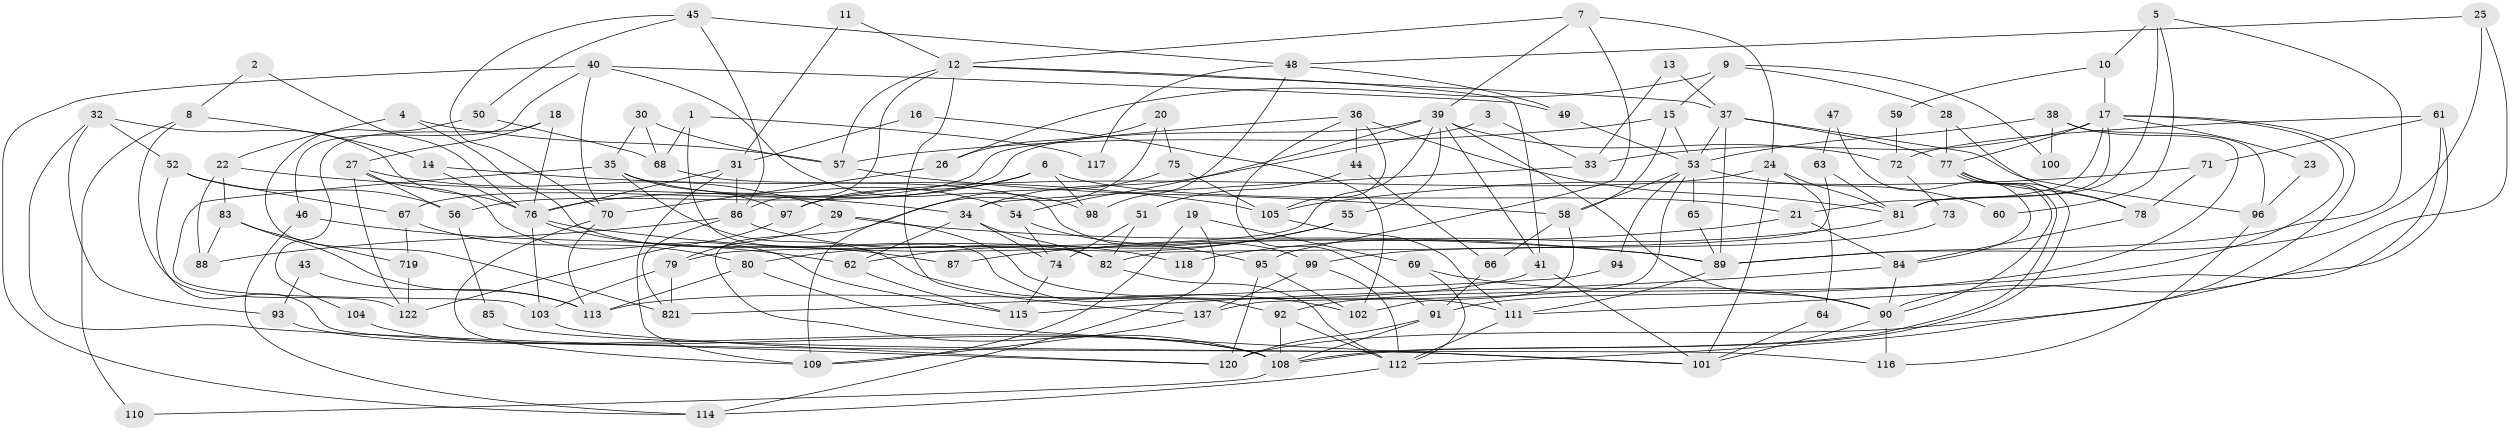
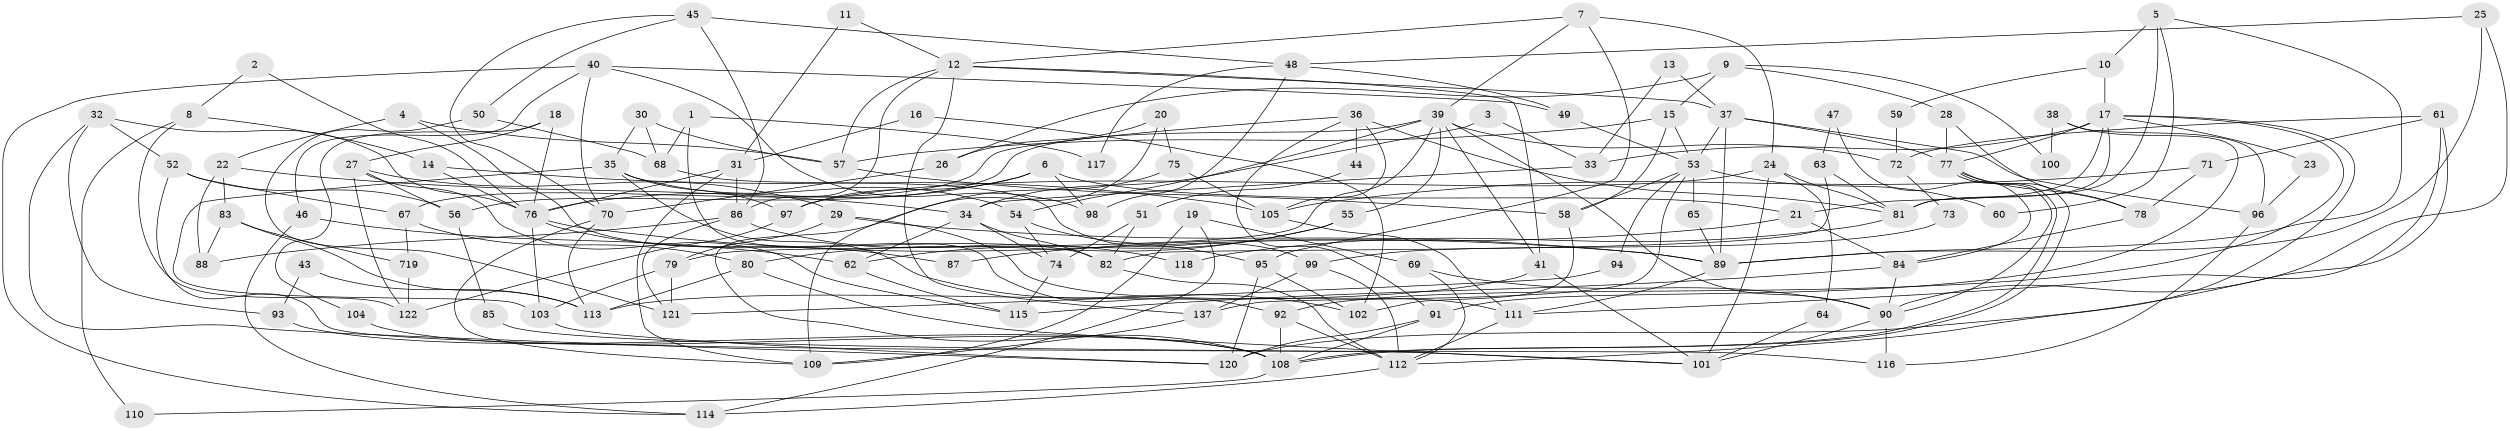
edge "38" -- "53": removed
node "66": removed
node "821": label "821" -> "121"
